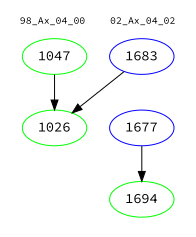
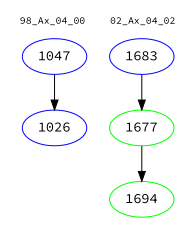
node "1047": color green -> blue
edge "1683" -> "1026": now "1683" -> "1677"
node "1026": color green -> blue
node "1677": color blue -> green
